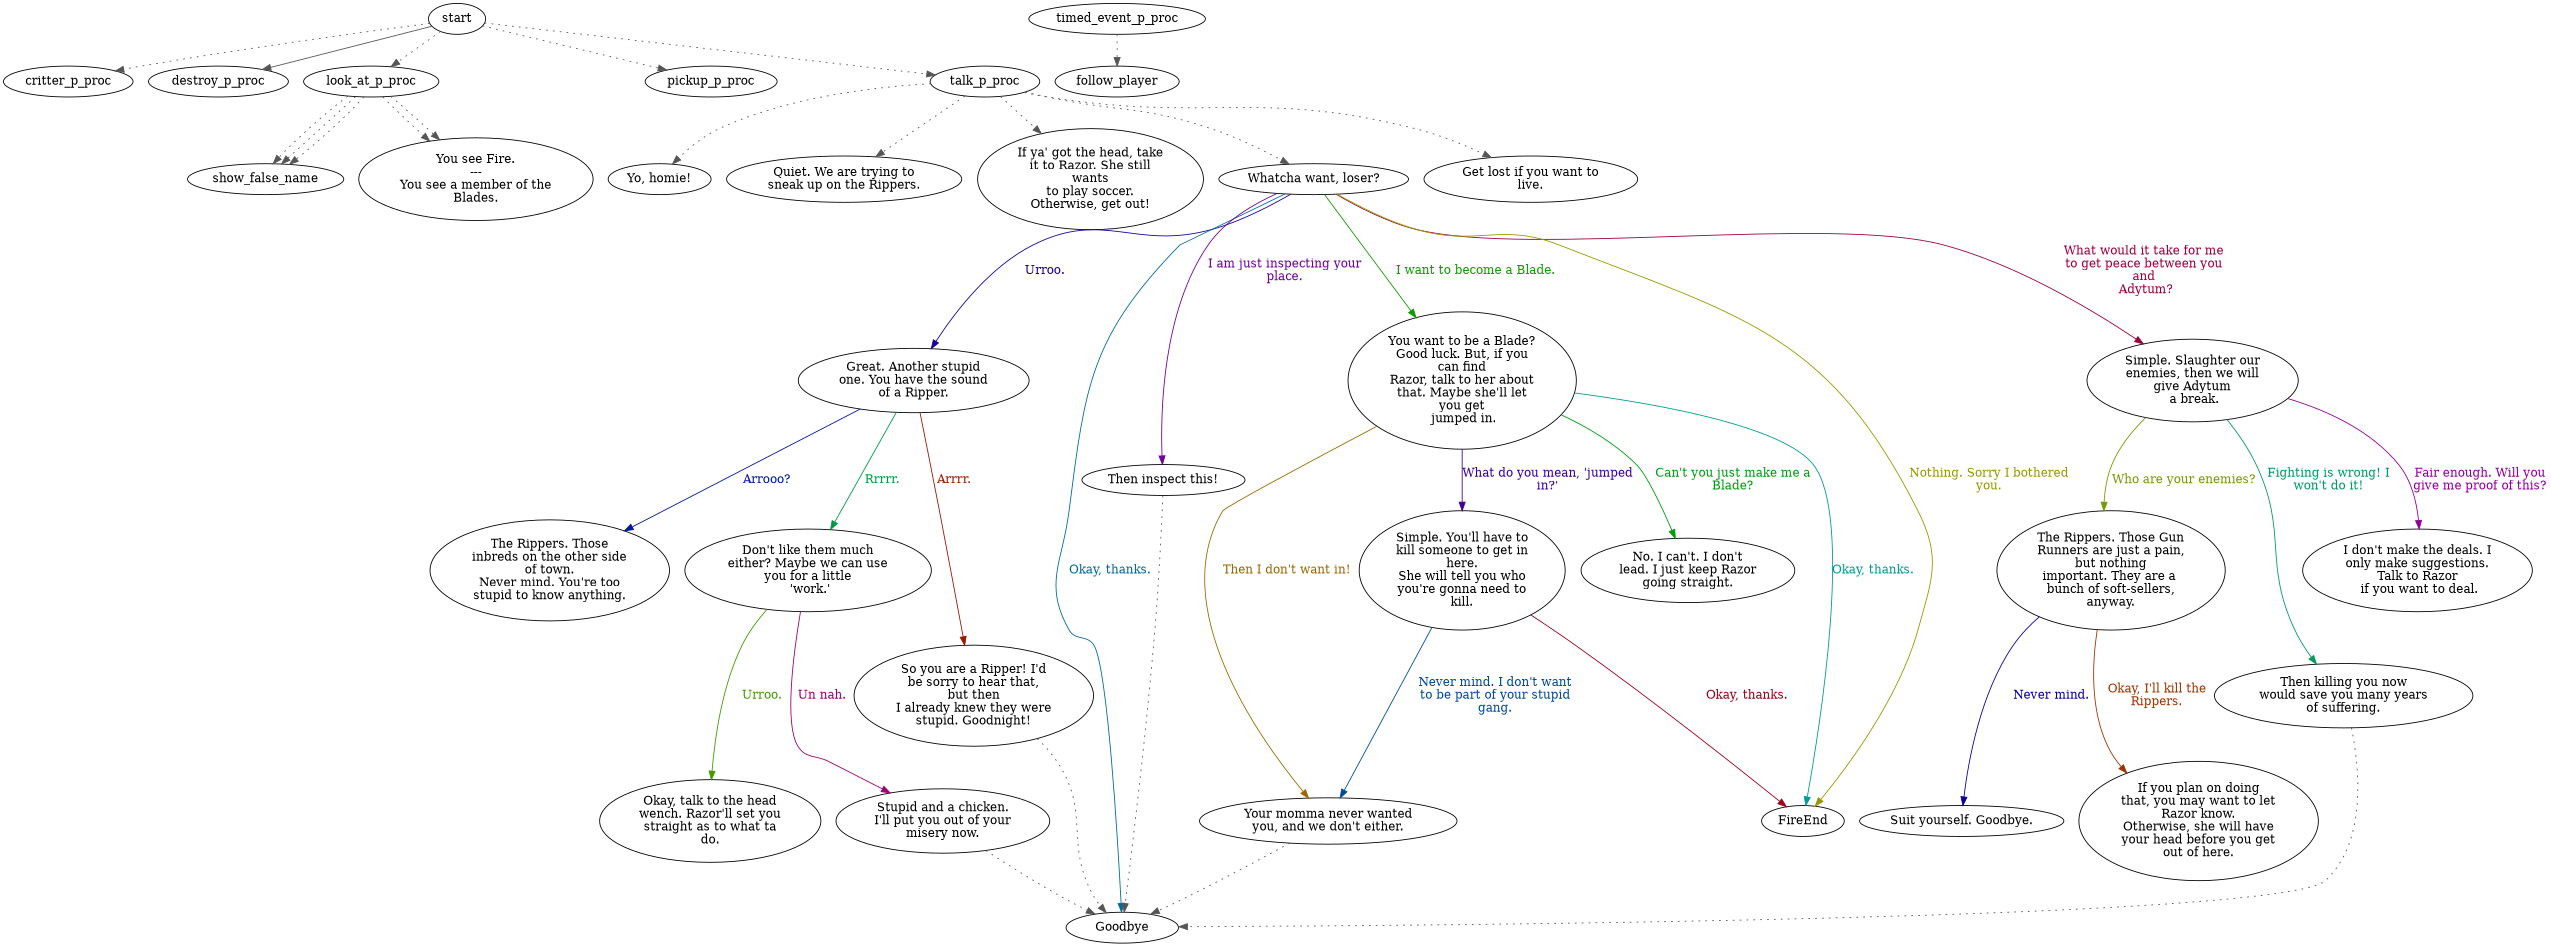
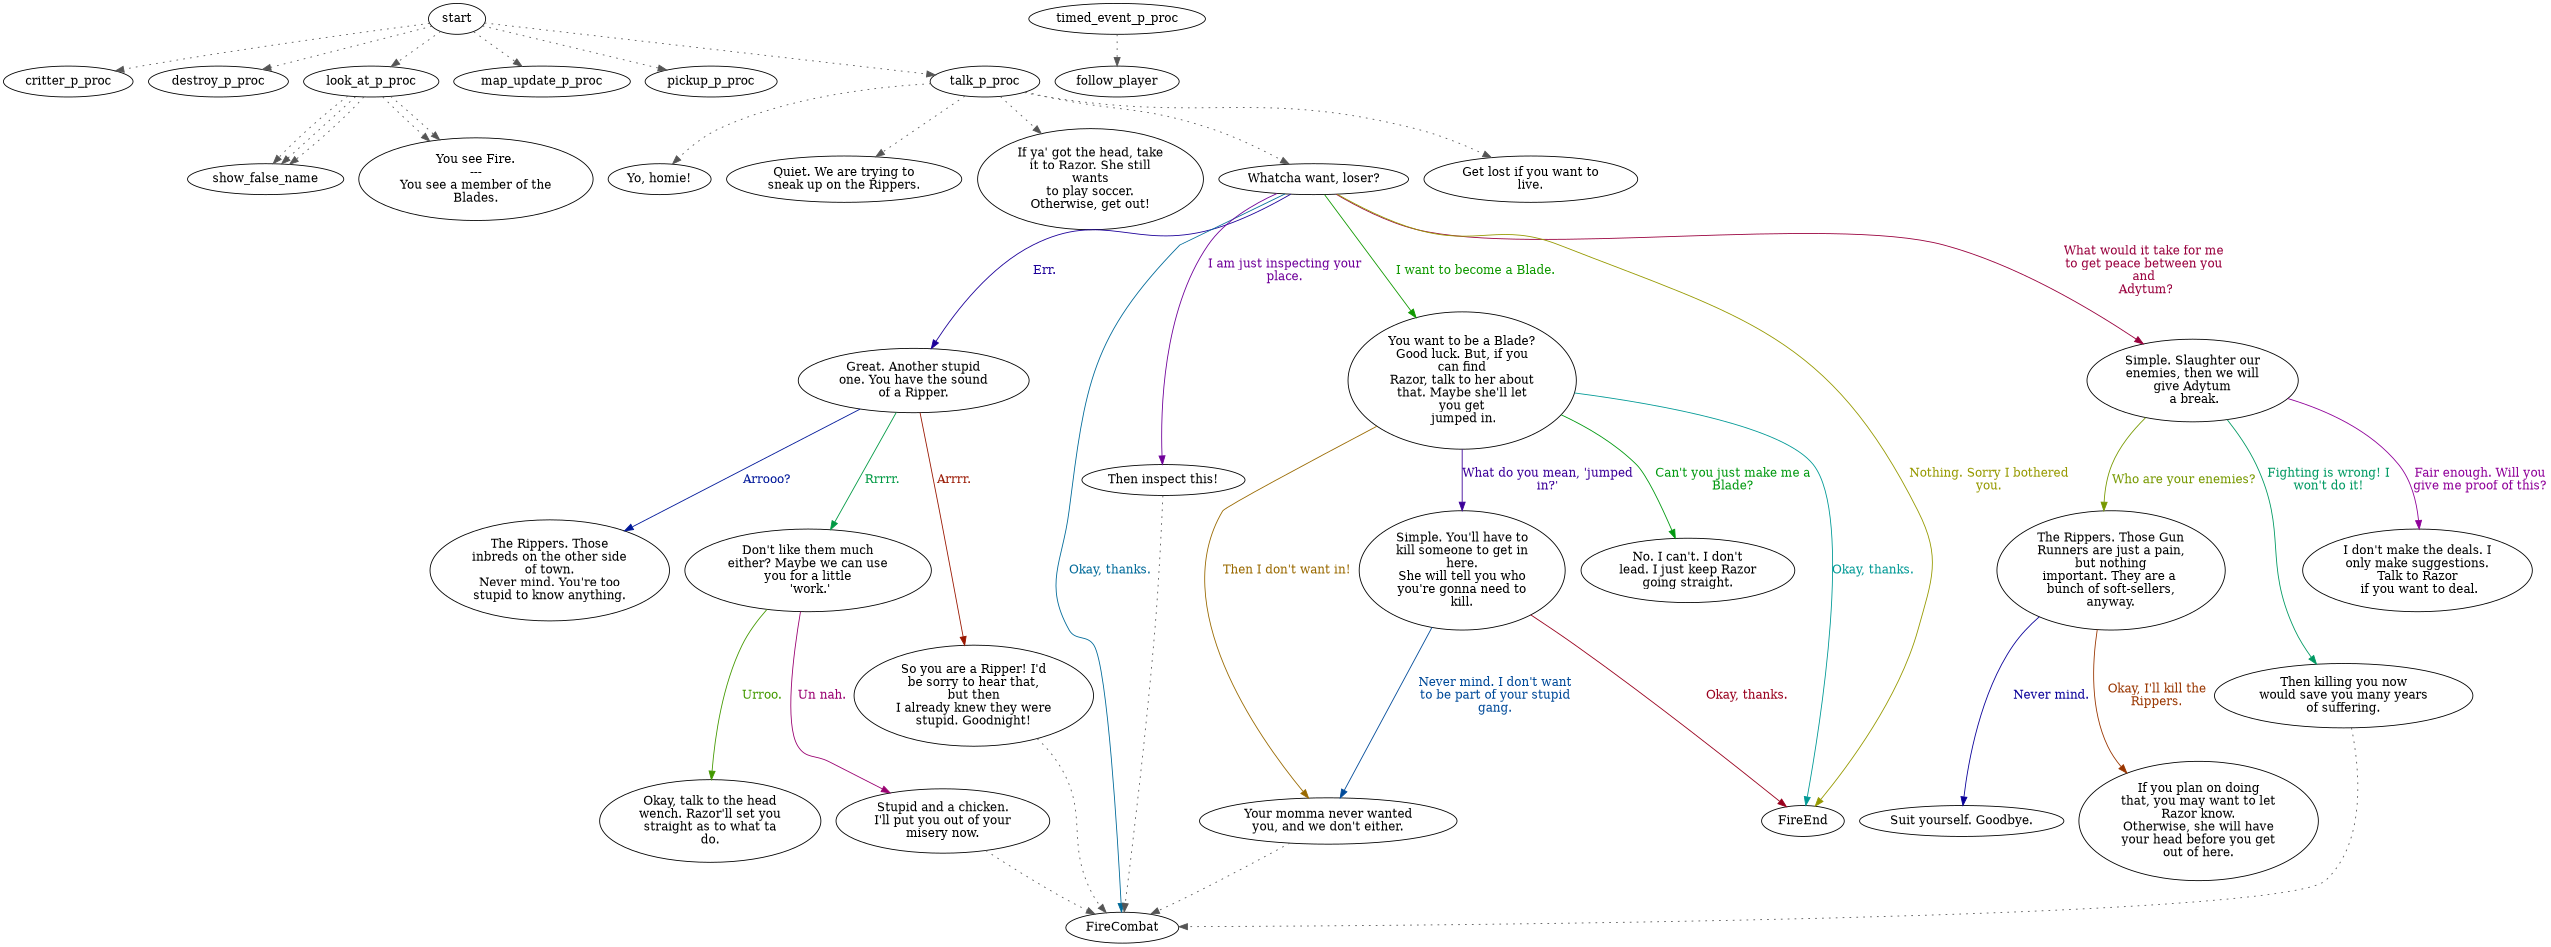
edge "start" -> "destroy_p_proc": style solid -> dotted
node "map_update_p_proc": added
edge "Whatcha want, loser?" -> "Great. Another stupid one. You have the sound of a Ripper.": label "Urroo." -> "Err."
node "Goodbye": label "Goodbye" -> "FireCombat"
